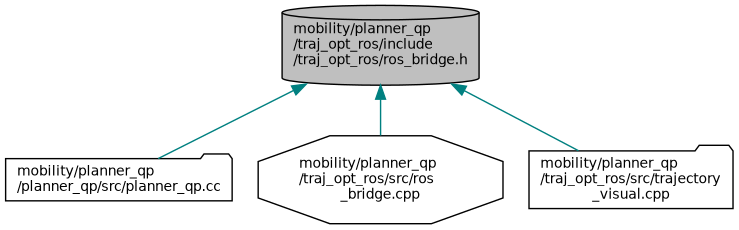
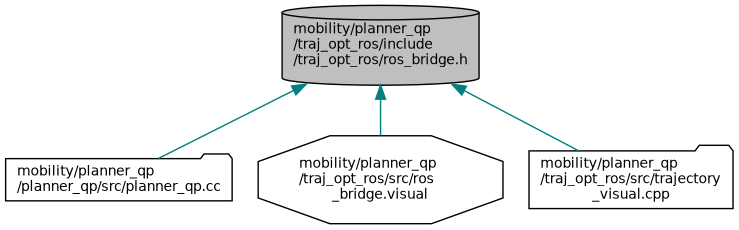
node "mobility/planner_qp /traj_opt_ros/src/ros _bridge.cpp": label "mobility/planner_qp /traj_opt_ros/src/ros _bridge.cpp" -> "mobility/planner_qp /traj_opt_ros/src/ros _bridge.visual"
